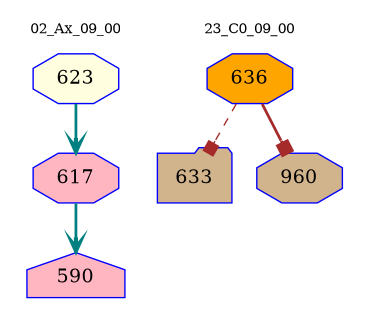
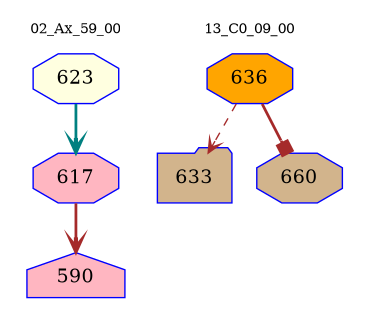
cluster "02_Ax_09_00": label "02_Ax_09_00" -> "02_Ax_59_00"
cluster "23_C0_09_00": label "23_C0_09_00" -> "13_C0_09_00"
edge "636" -> "633": arrowhead box -> vee
node "960": label "960" -> "660"
edge "617" -> "590": color teal -> brown
